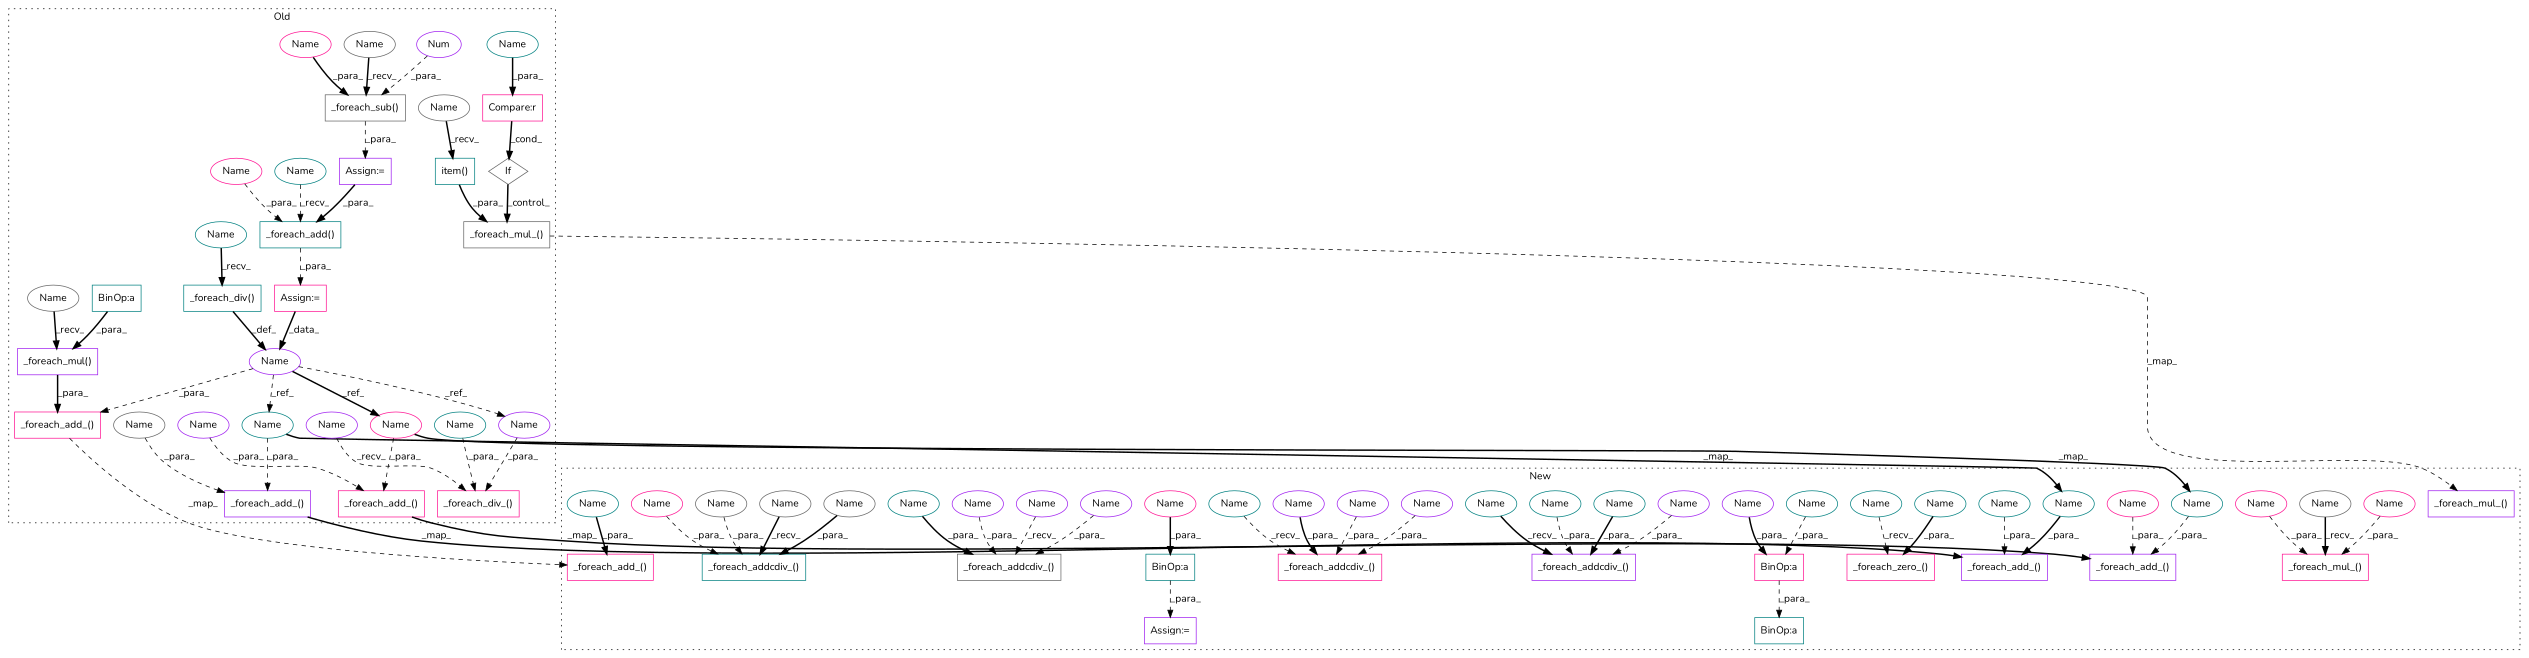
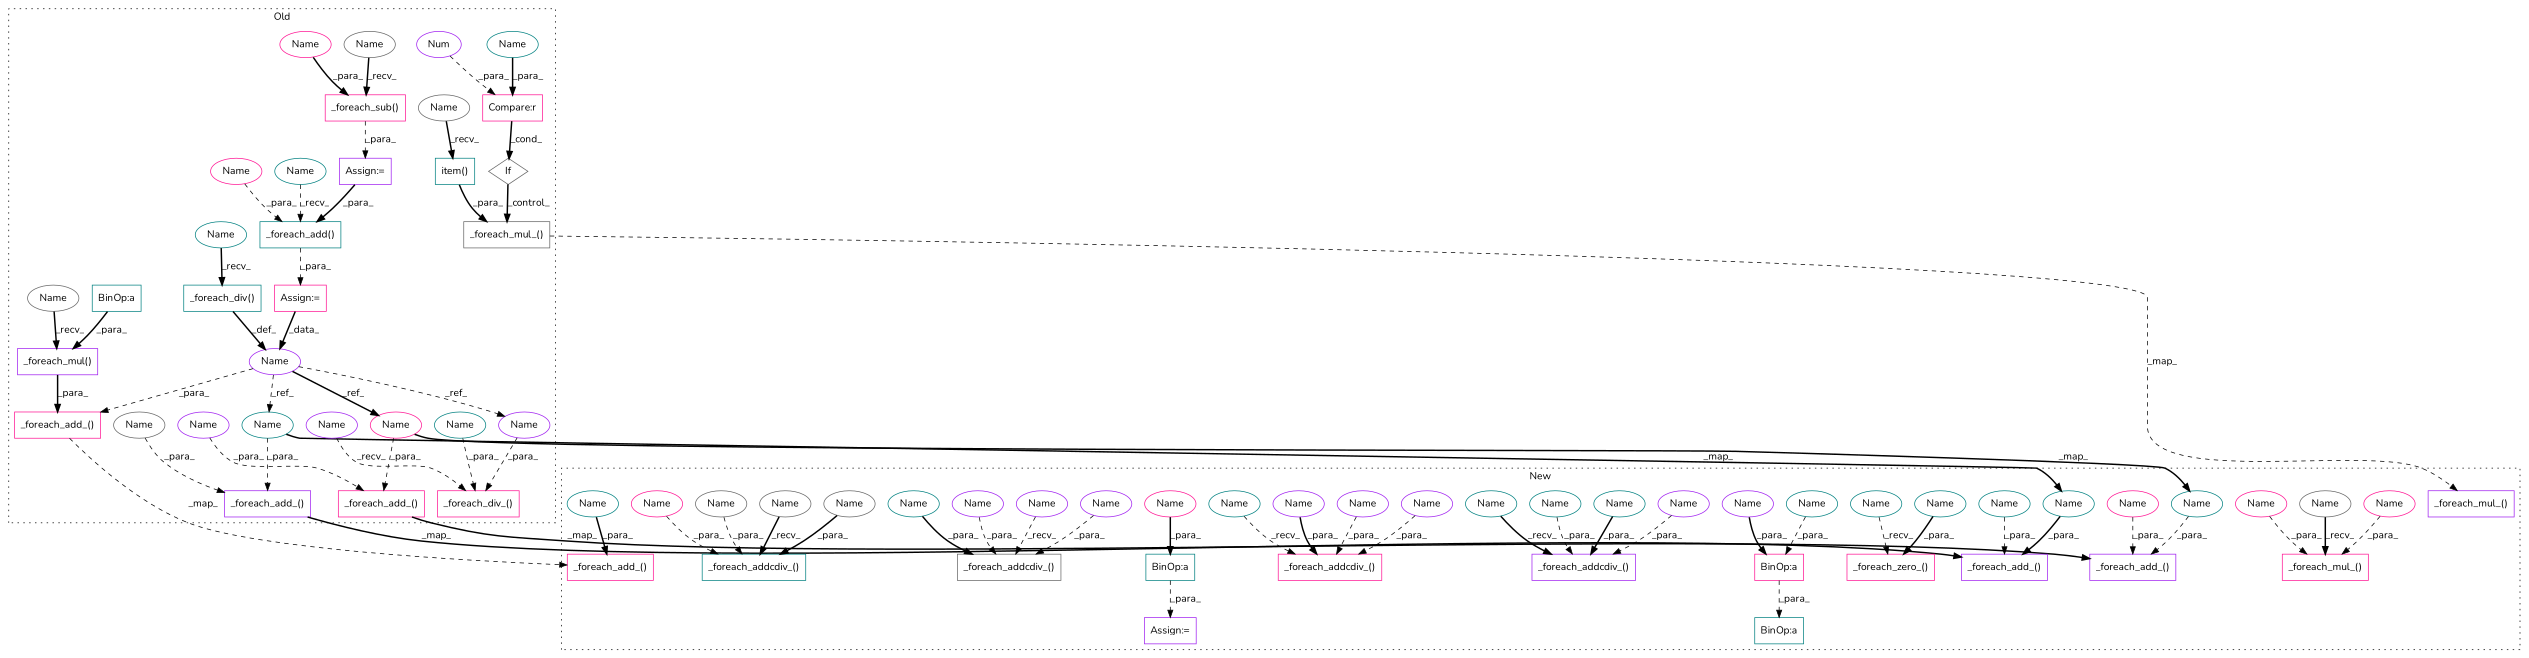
edge "Num" -> "_foreach_sub()": now "Num" -> "Compare:r"
node "_foreach_sub()": color gray40 -> deeppink
